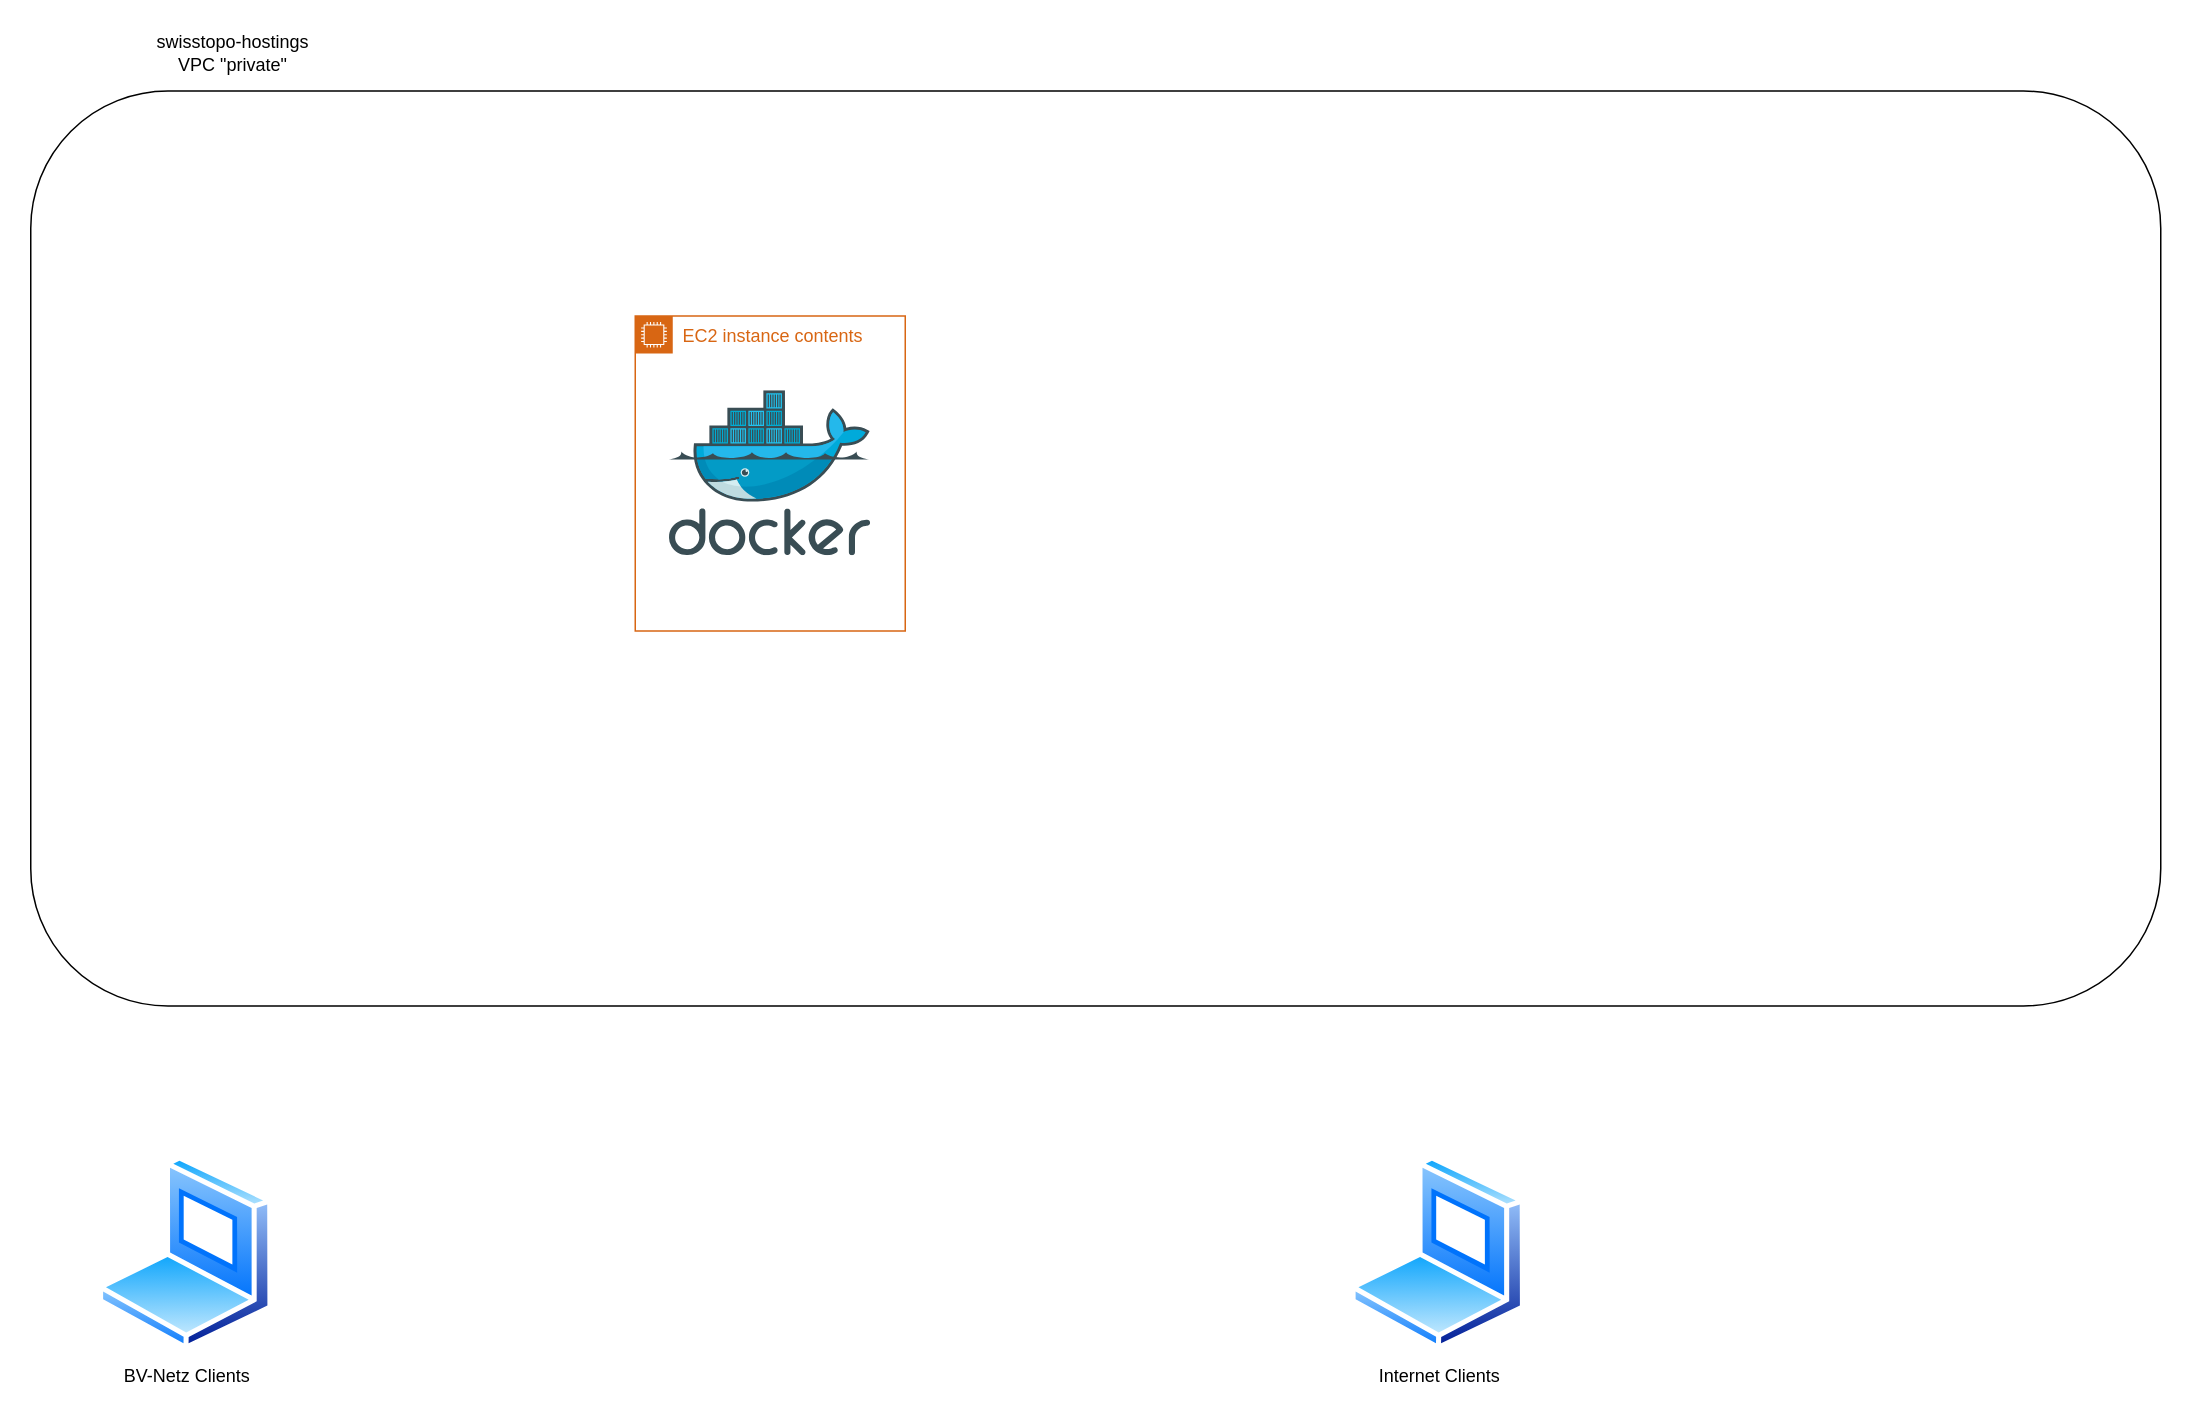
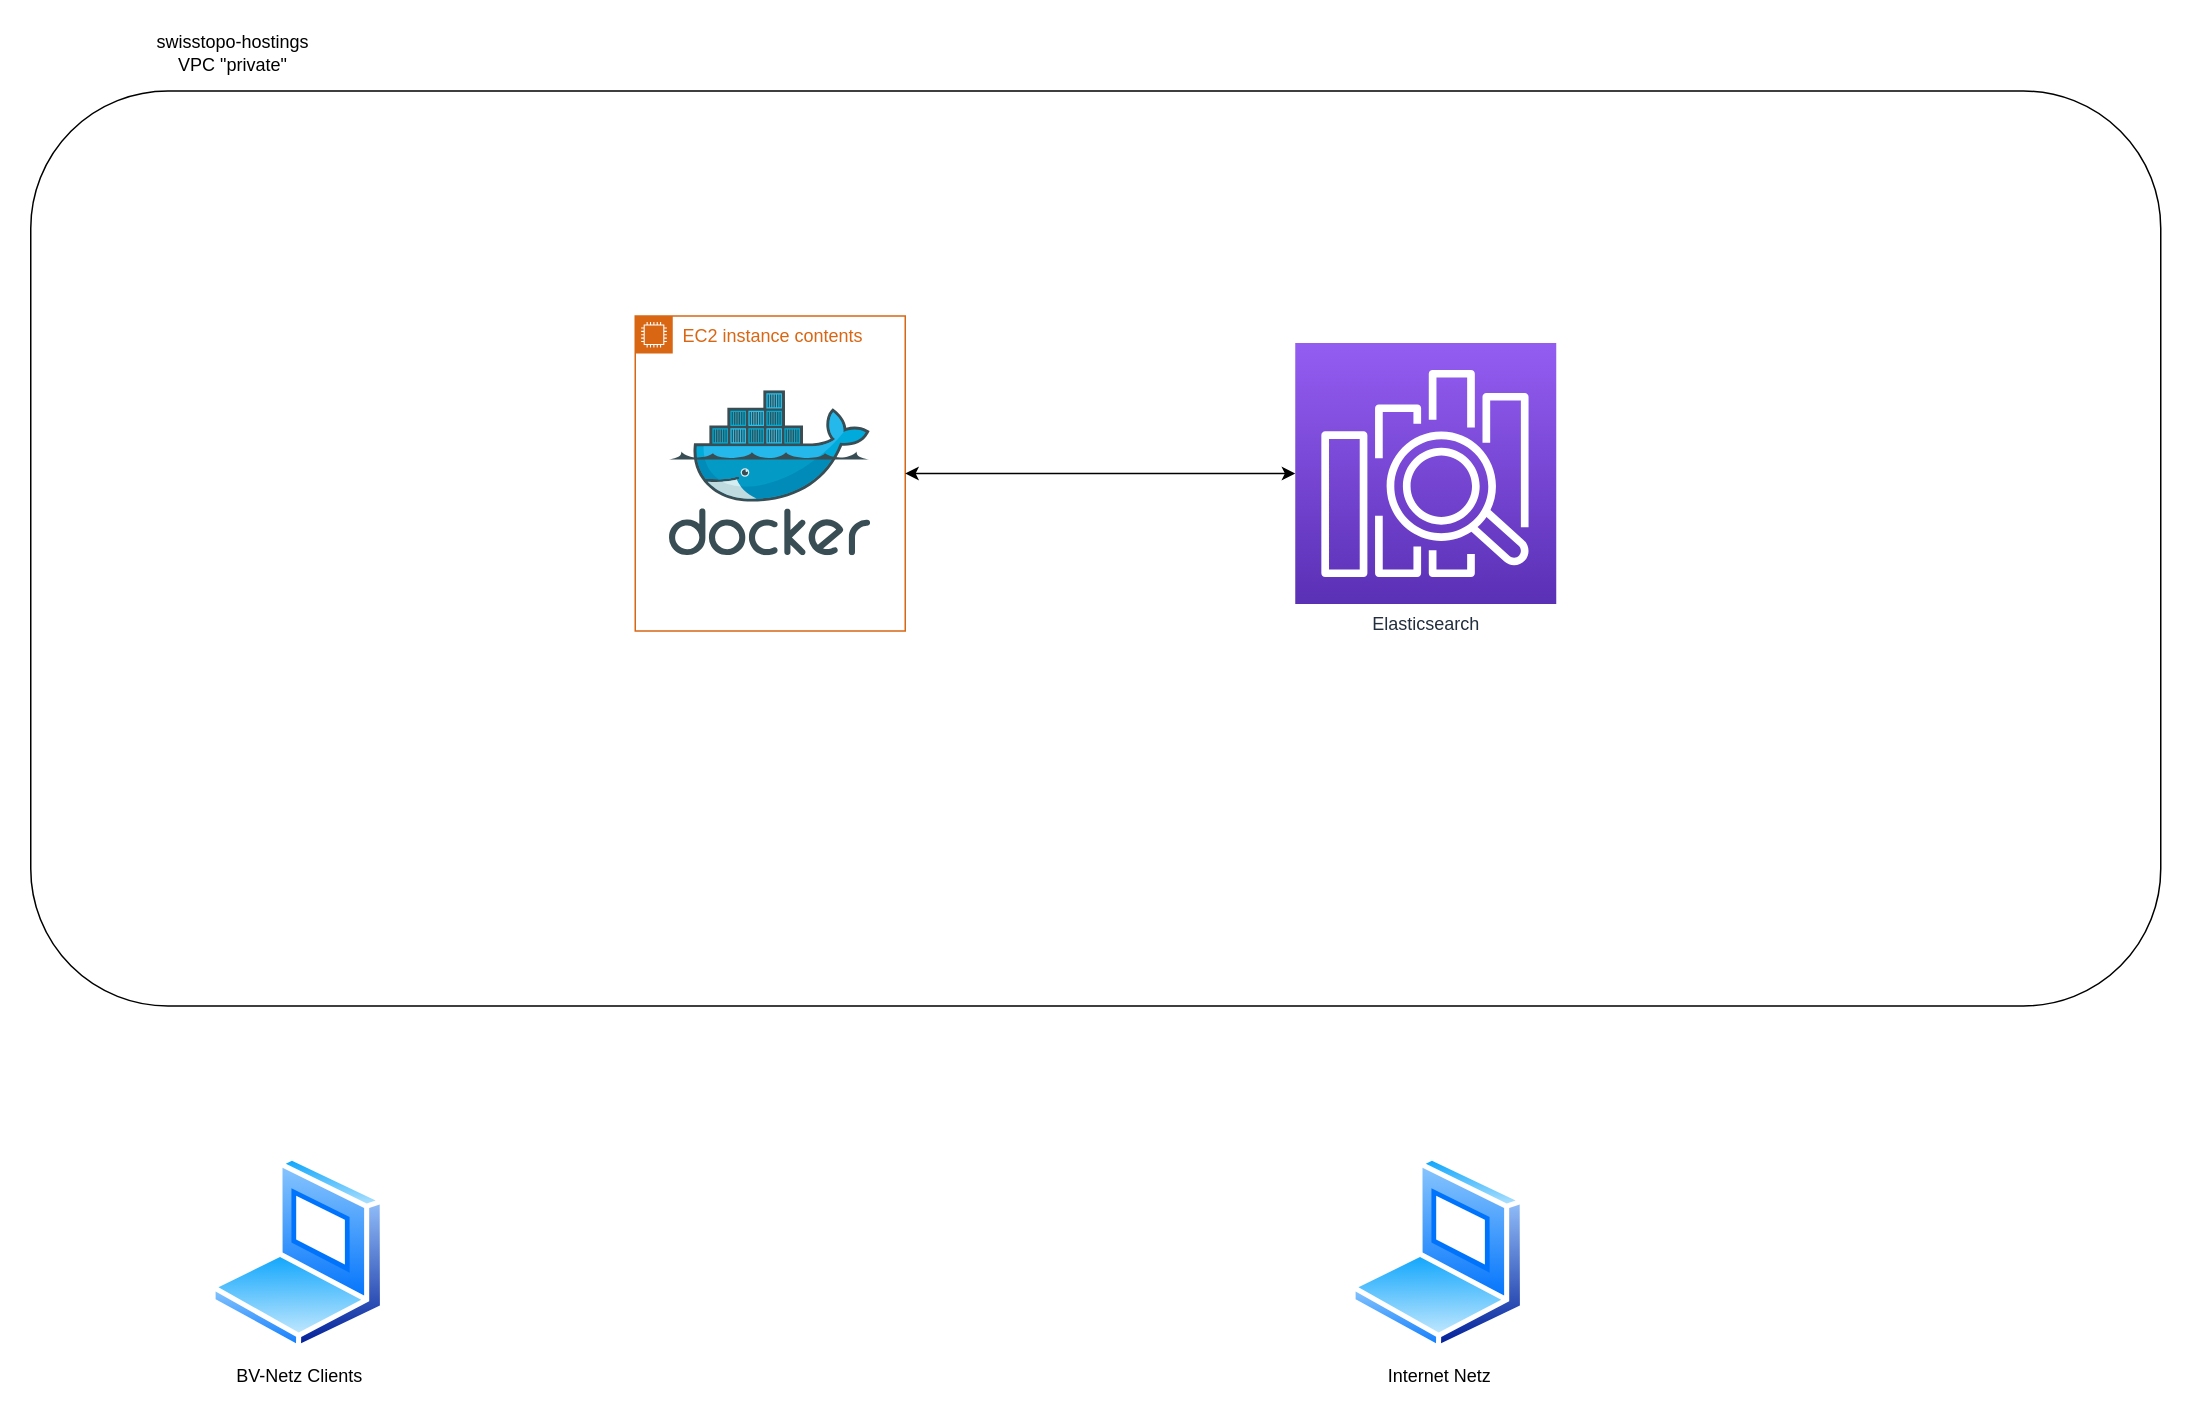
edge "EC2 instance contents" -- "Elasticsearch": added
node "Elasticsearch": added
node "BV-Netz Clients": moved (186, 1253) -> (299, 1253)
node "Internet Clients": label "Internet Clients" -> "Internet Netz"
